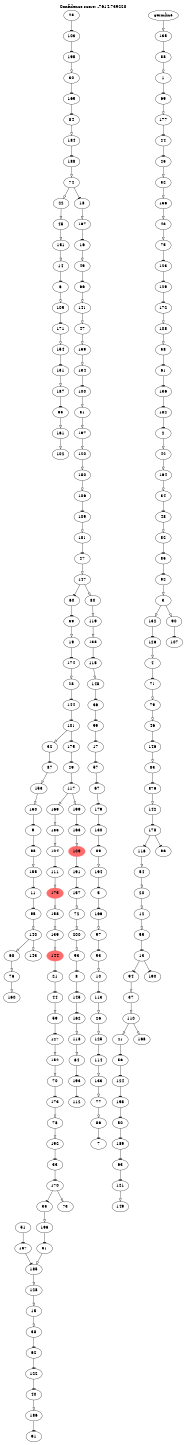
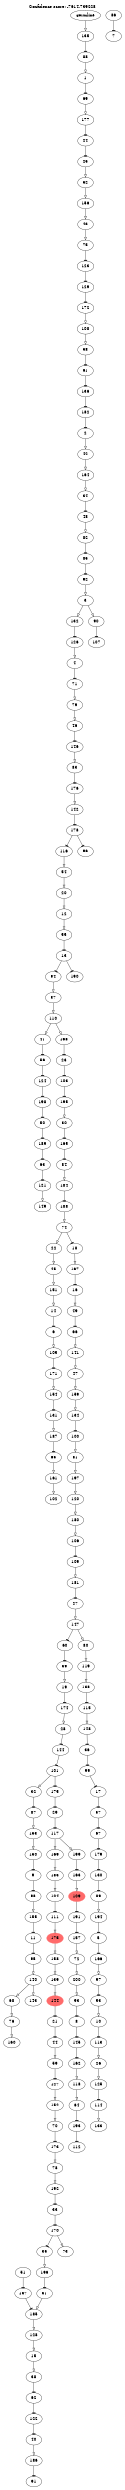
node "876": label "876" -> "176"
edge "168" -> "23": added
node "77": removed
